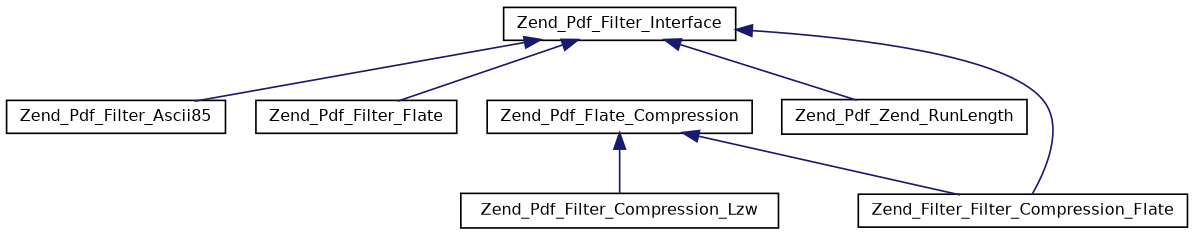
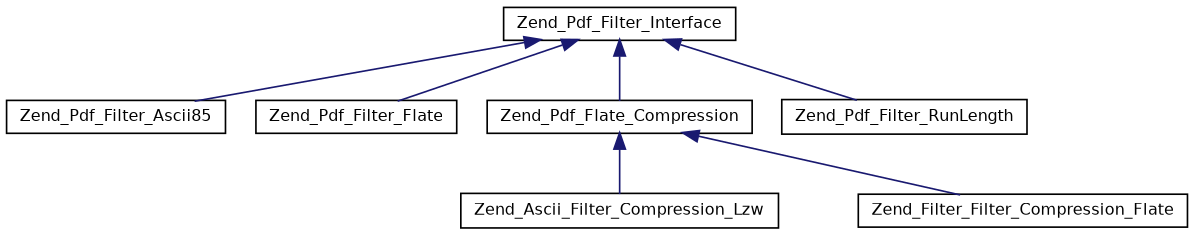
edge "Zend_Filter_Filter_Compression_Flate" -> "Zend_Pdf_Filter_Interface": now "Zend_Pdf_Flate_Compression" -> "Zend_Pdf_Filter_Interface"
node "Zend_Pdf_Zend_RunLength": label "Zend_Pdf_Zend_RunLength" -> "Zend_Pdf_Filter_RunLength"
node "Zend_Pdf_Filter_Compression_Lzw": label "Zend_Pdf_Filter_Compression_Lzw" -> "Zend_Ascii_Filter_Compression_Lzw"
